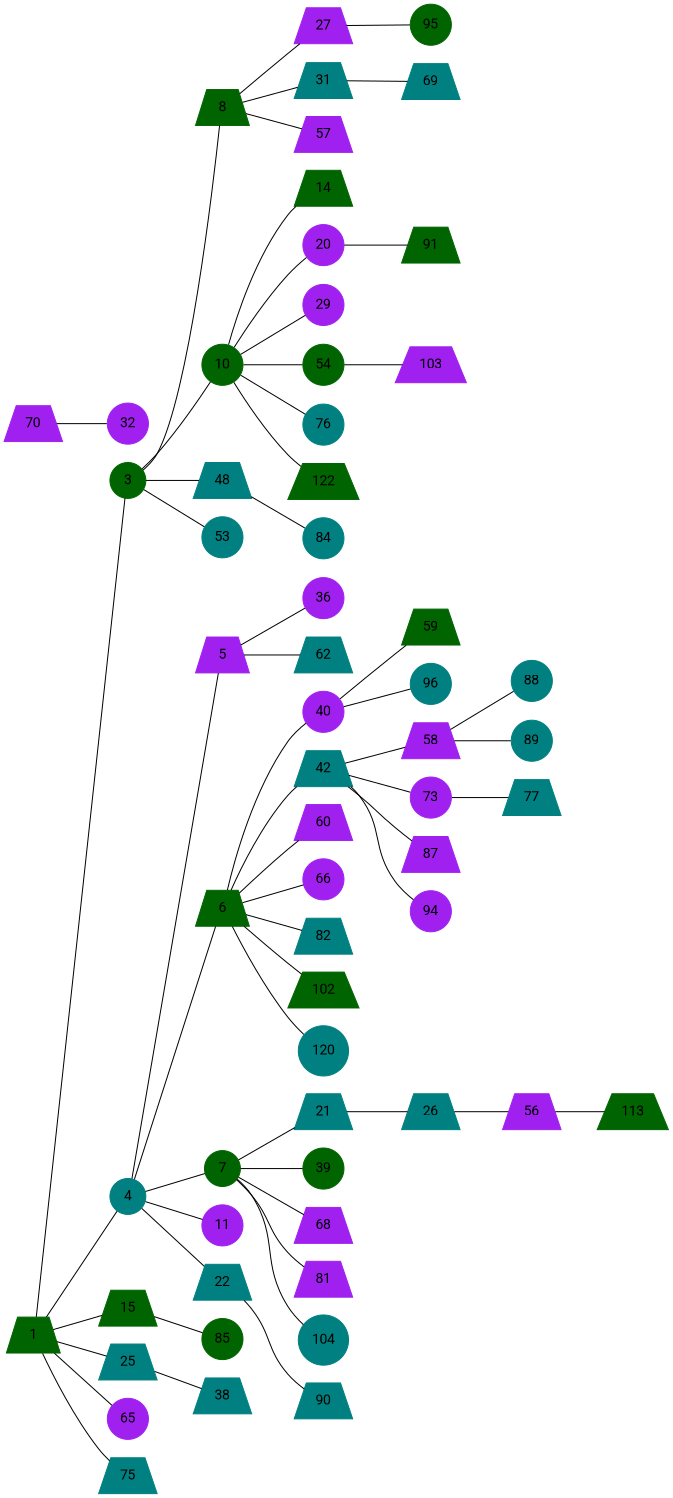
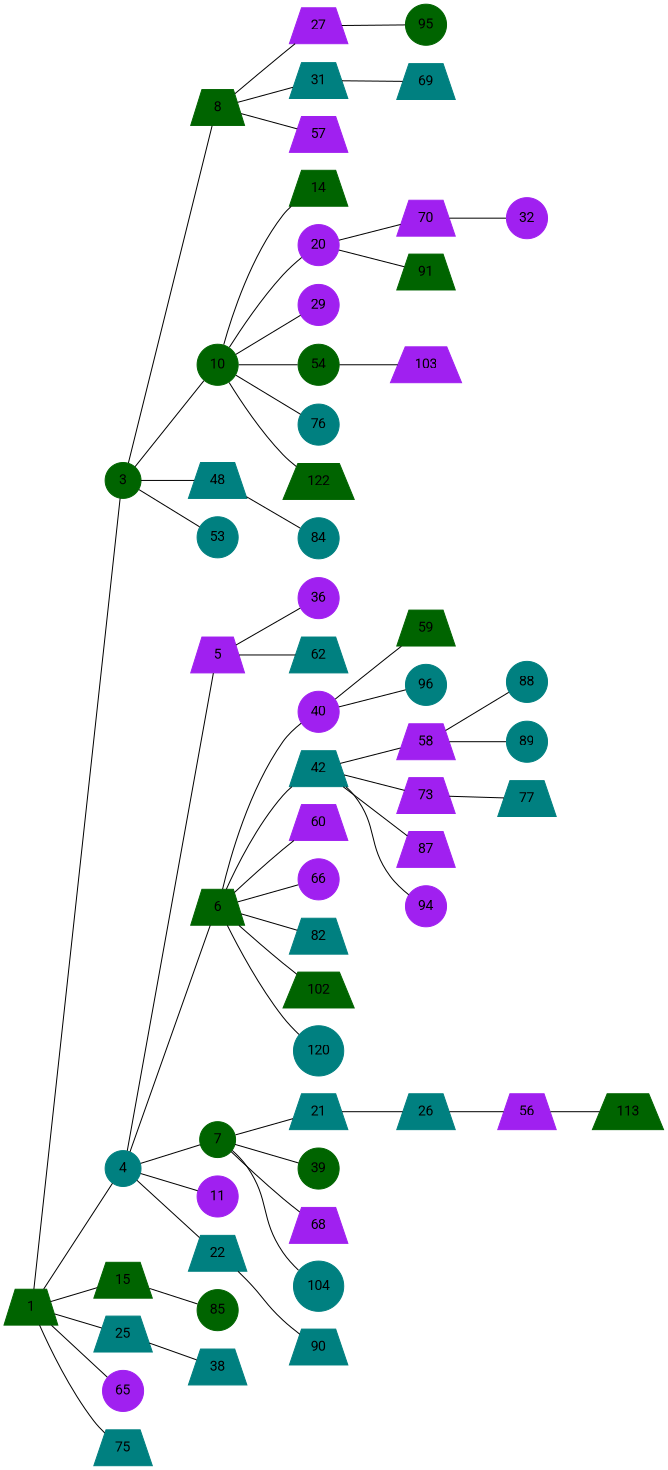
edge "70" -- "20": added
node "73": shape circle -> trapezium
node "81": removed
